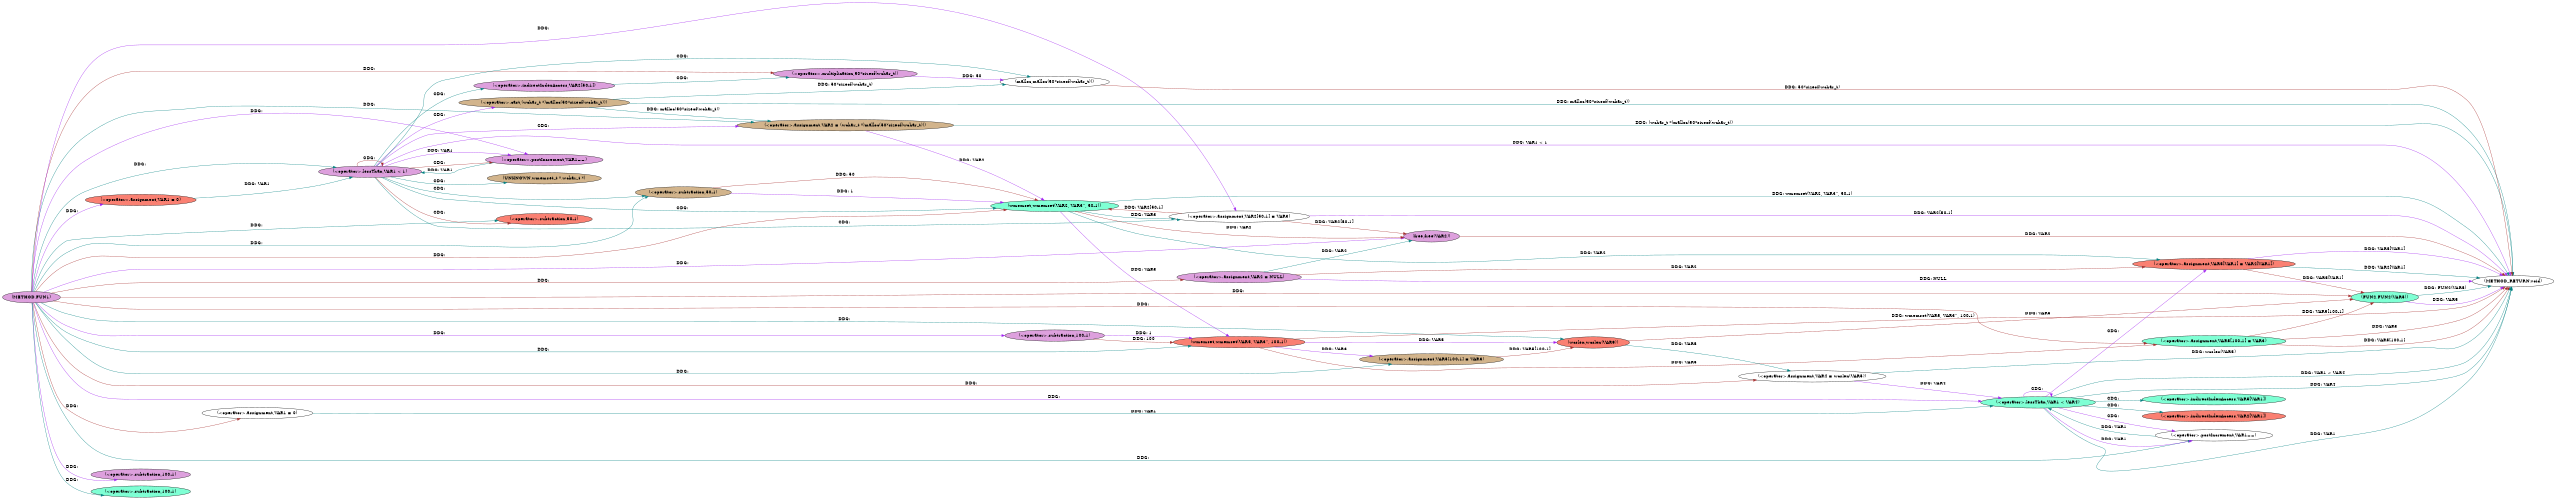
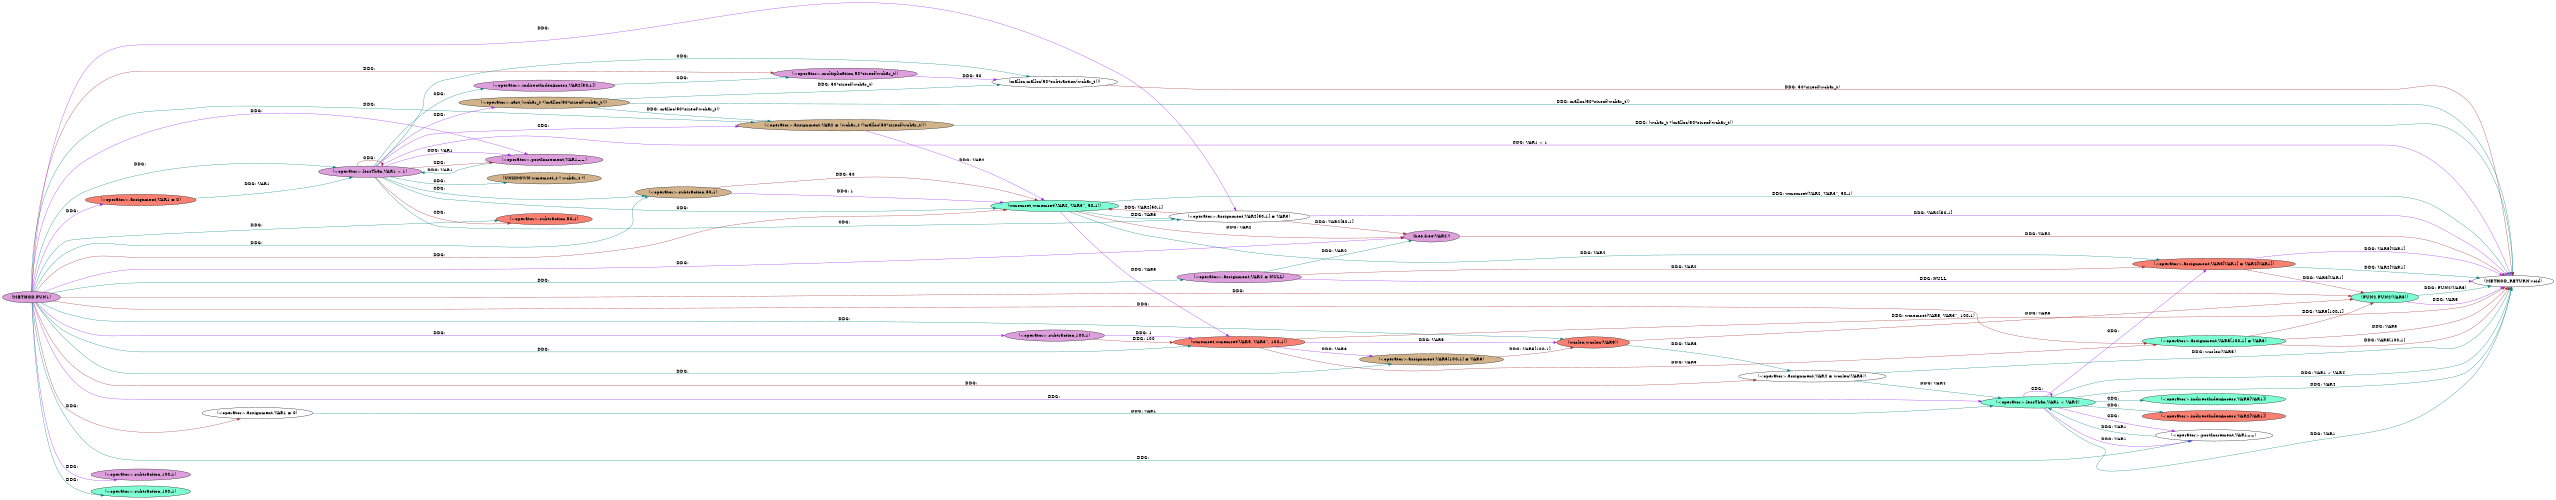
node "(malloc,malloc(50*sizeof(wchar_t)))": label "(malloc,malloc(50*sizeof(wchar_t)))" -> "(malloc,malloc(50*subtraction(wchar_t)))"
edge "(METHOD,FUN1)" -> "(<operator>.assignment,VAR2 = NULL)": color brown -> teal
edge "(<operator>.assignment,VAR4 = wcslen(VAR5))" -> "(<operator>.lessThan,VAR1 < VAR4)": color purple -> teal
